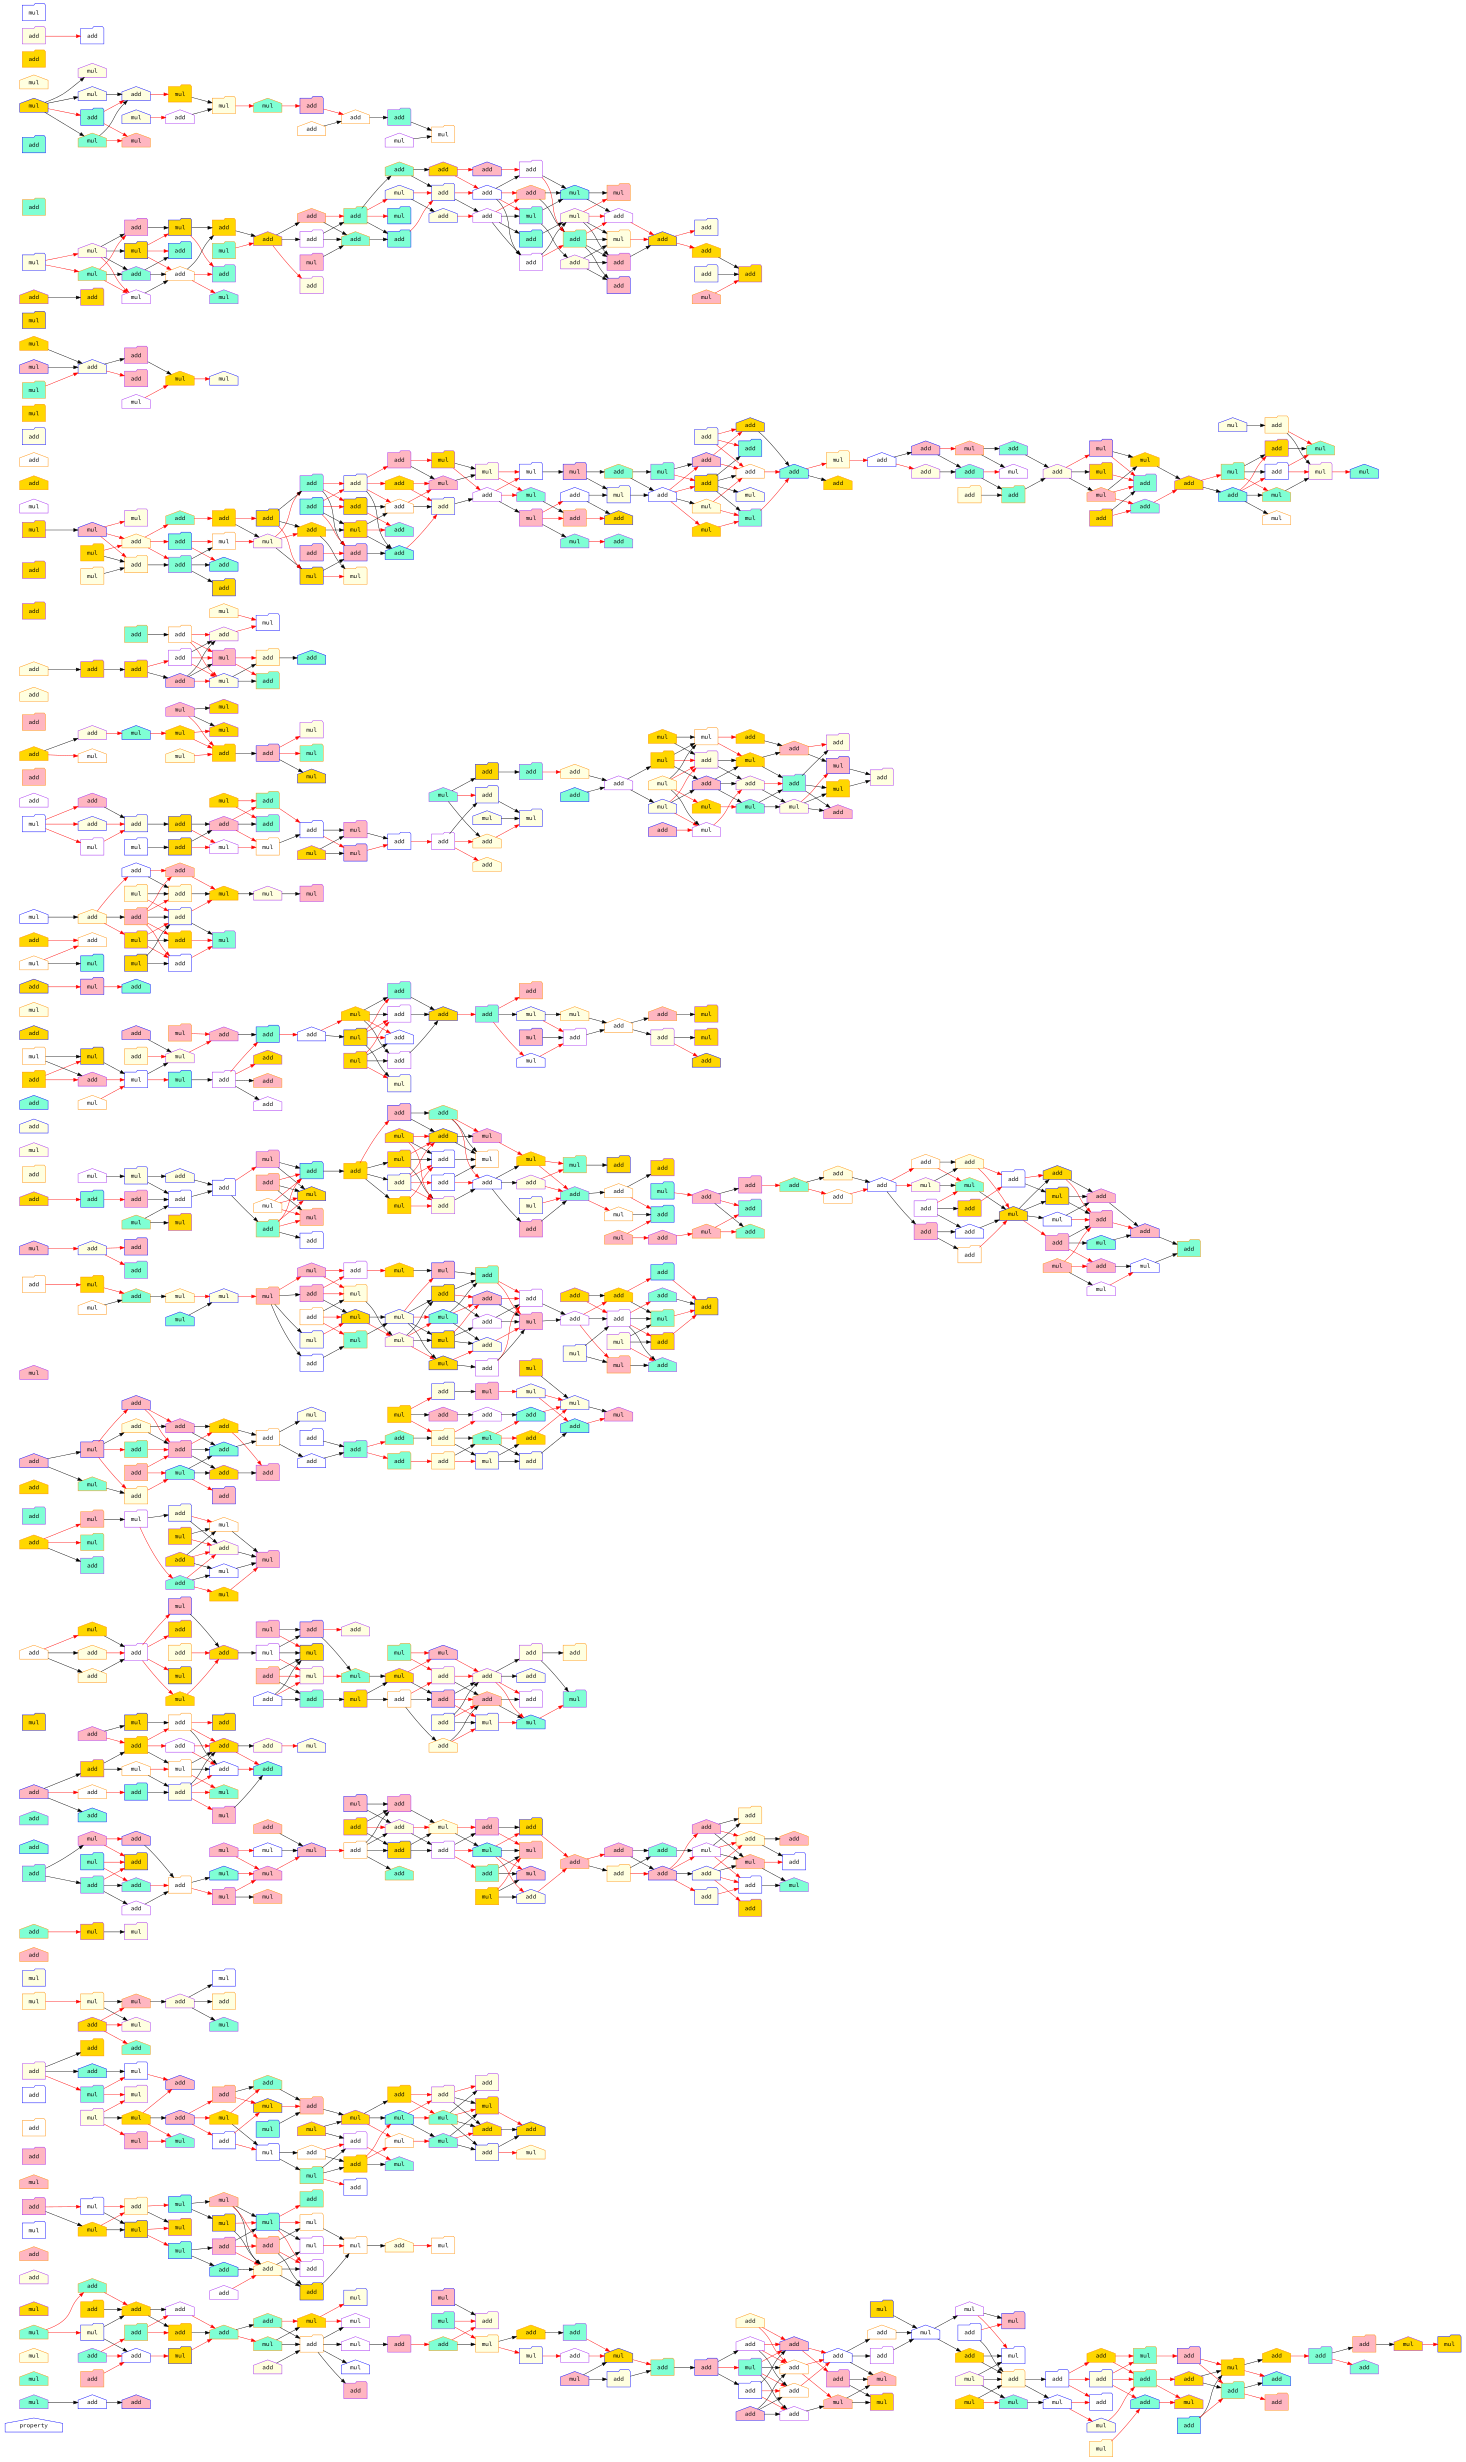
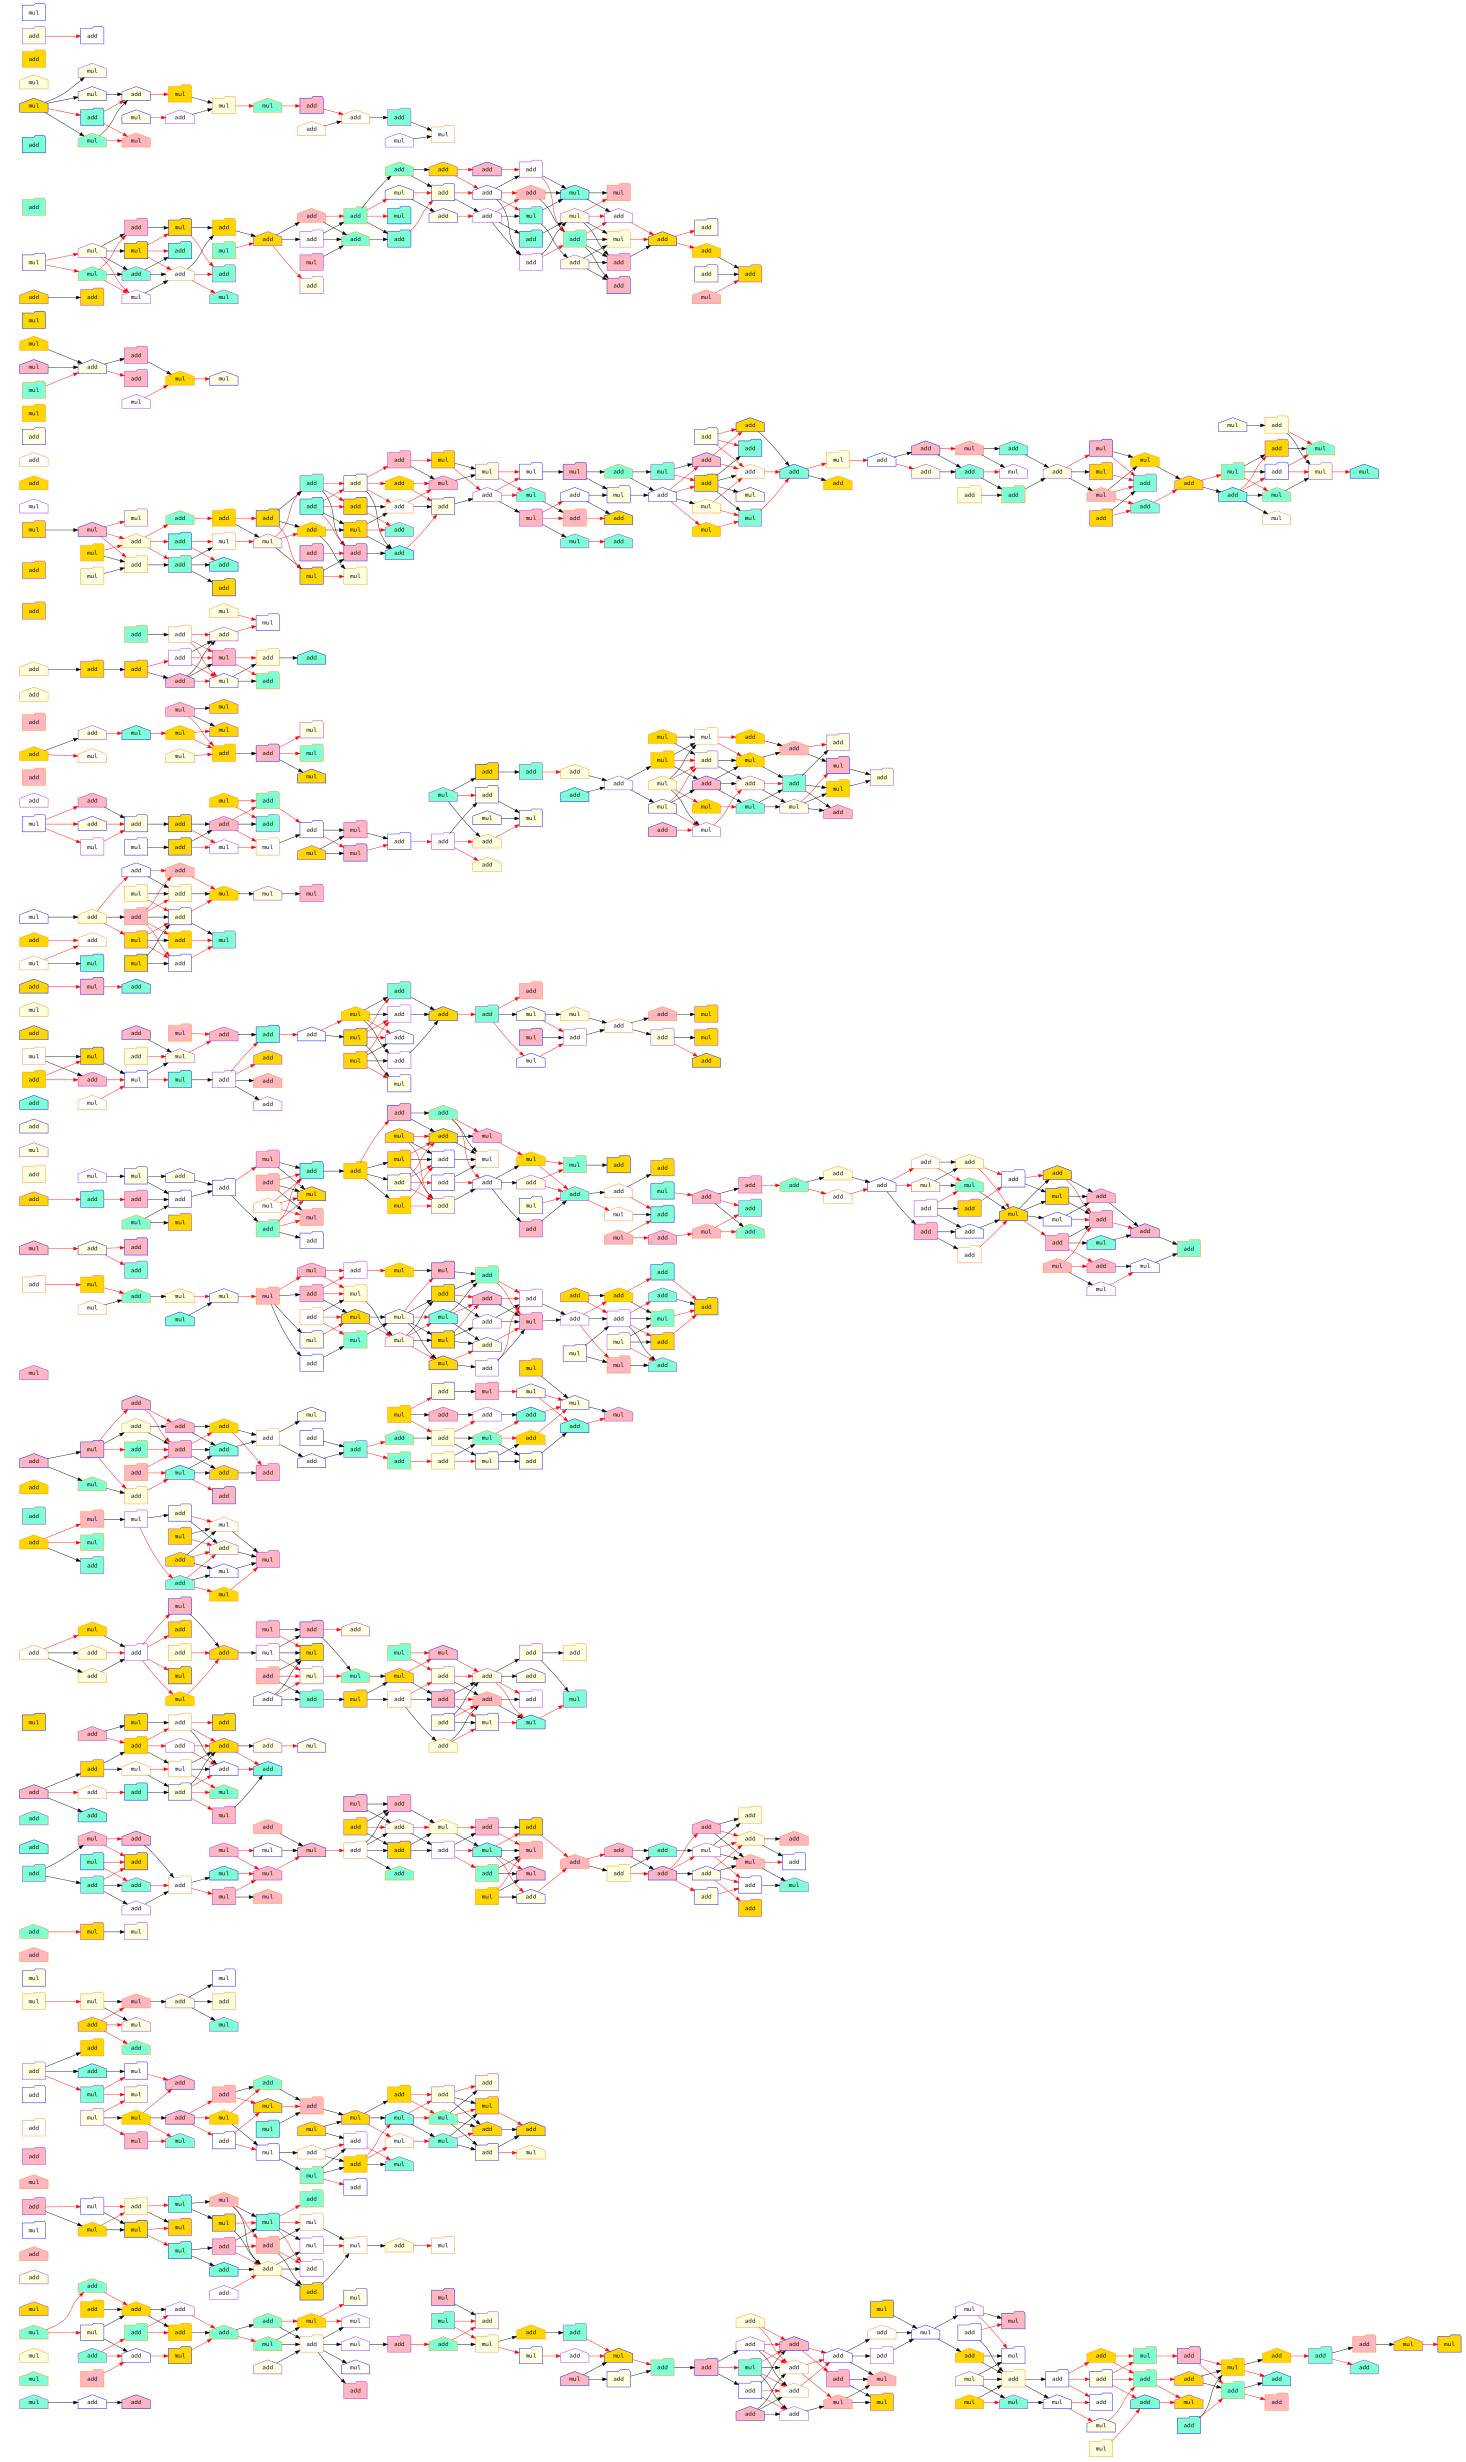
node "property": removed
